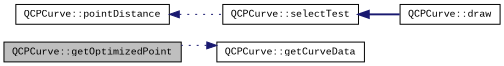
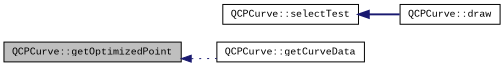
node "QCPCurve::pointDistance": removed
edge "QCPCurve::getOptimizedPoint" -> "QCPCurve::getCurveData": reversed
